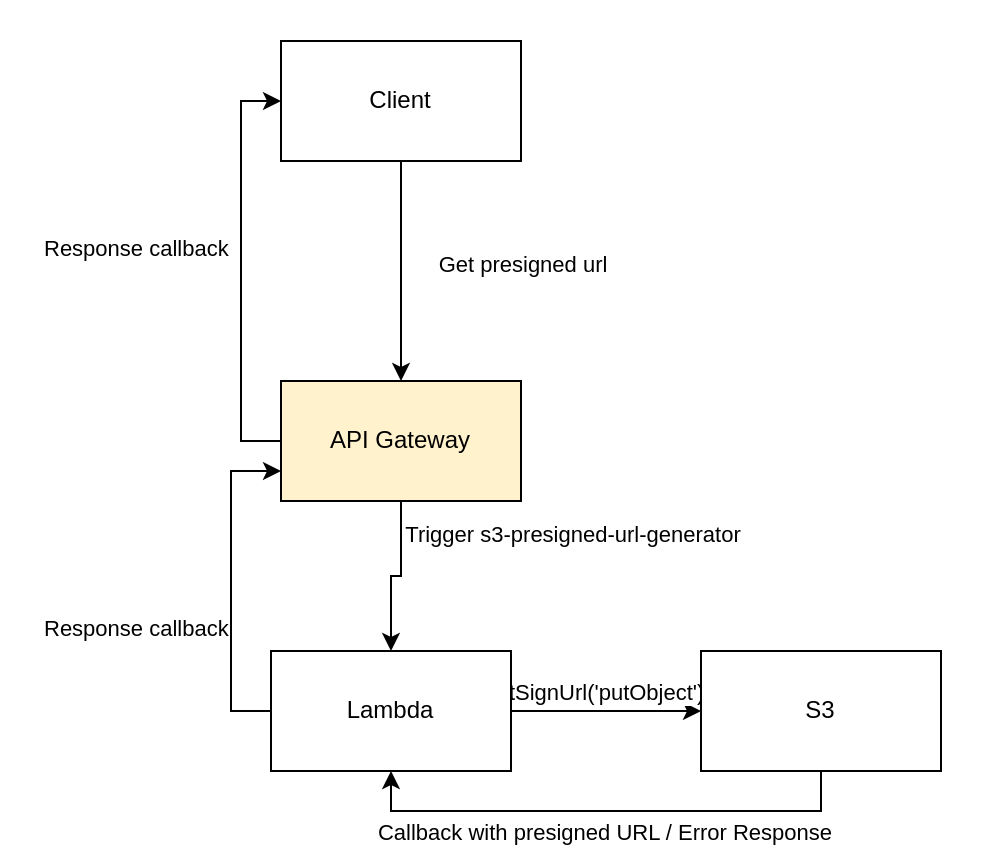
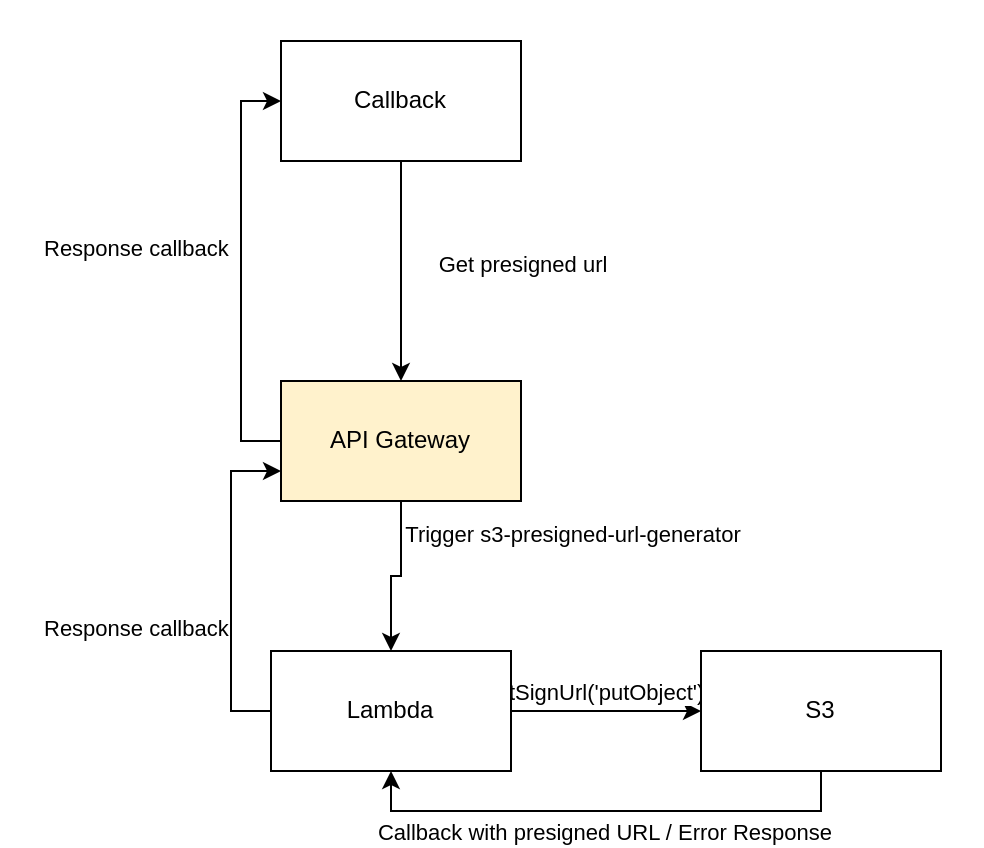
node "Client": label "Client" -> "Callback"
